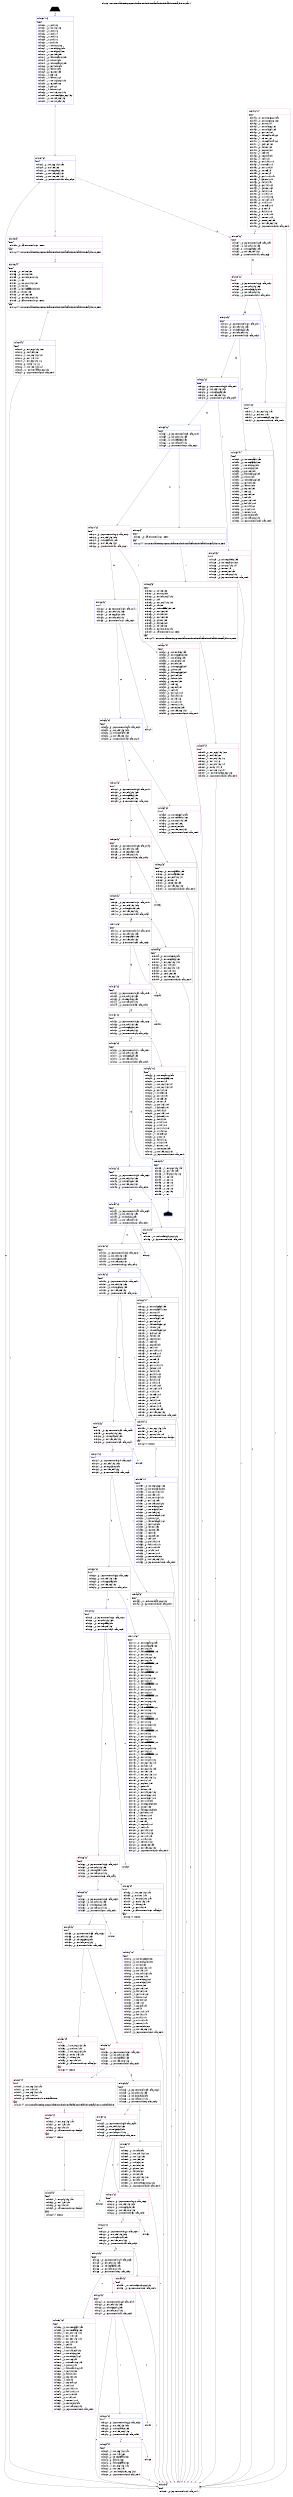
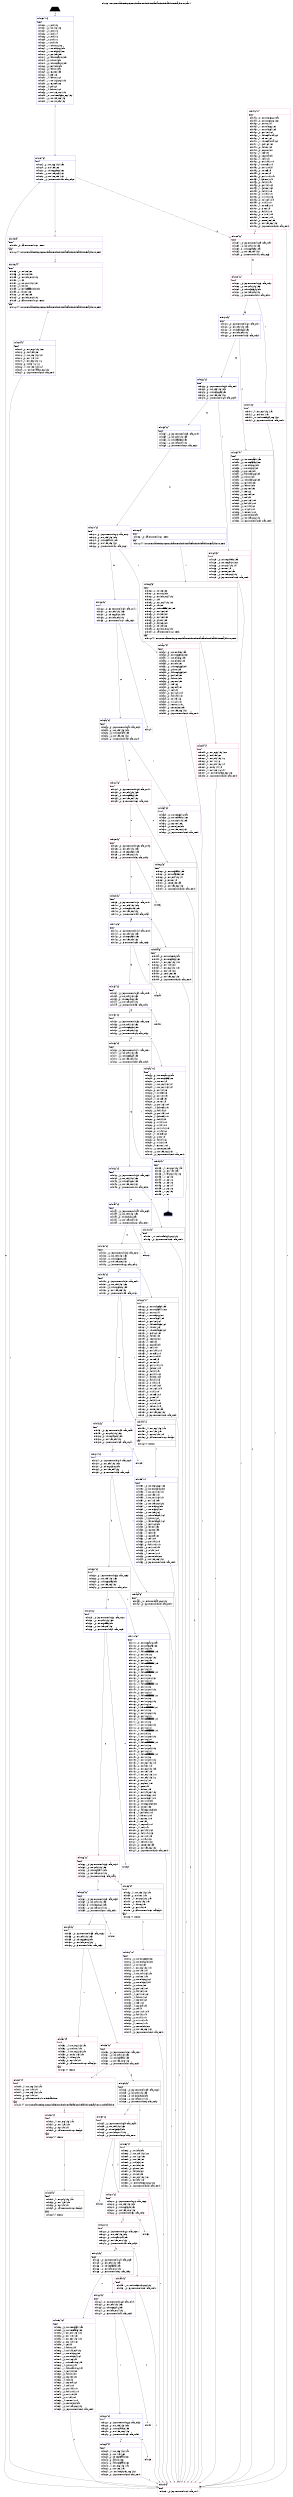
edge "0x401354 [28]" -> "0x401e80 [5]": removed, label "1"
edge "0x401664 [28]" -> "0x4020cb [5]": now "0x401de8 [122]" -> "0x4020cb [5]"
